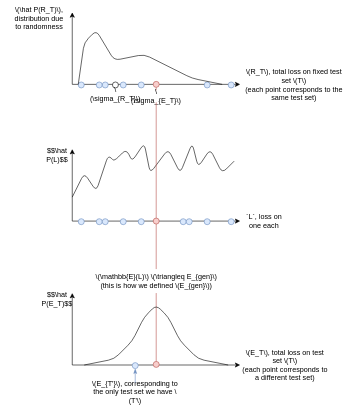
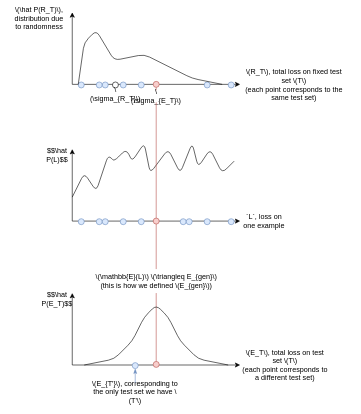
node "`L`, loss on one each": label "`L`, loss on one each" -> "`L`, loss on one example"
